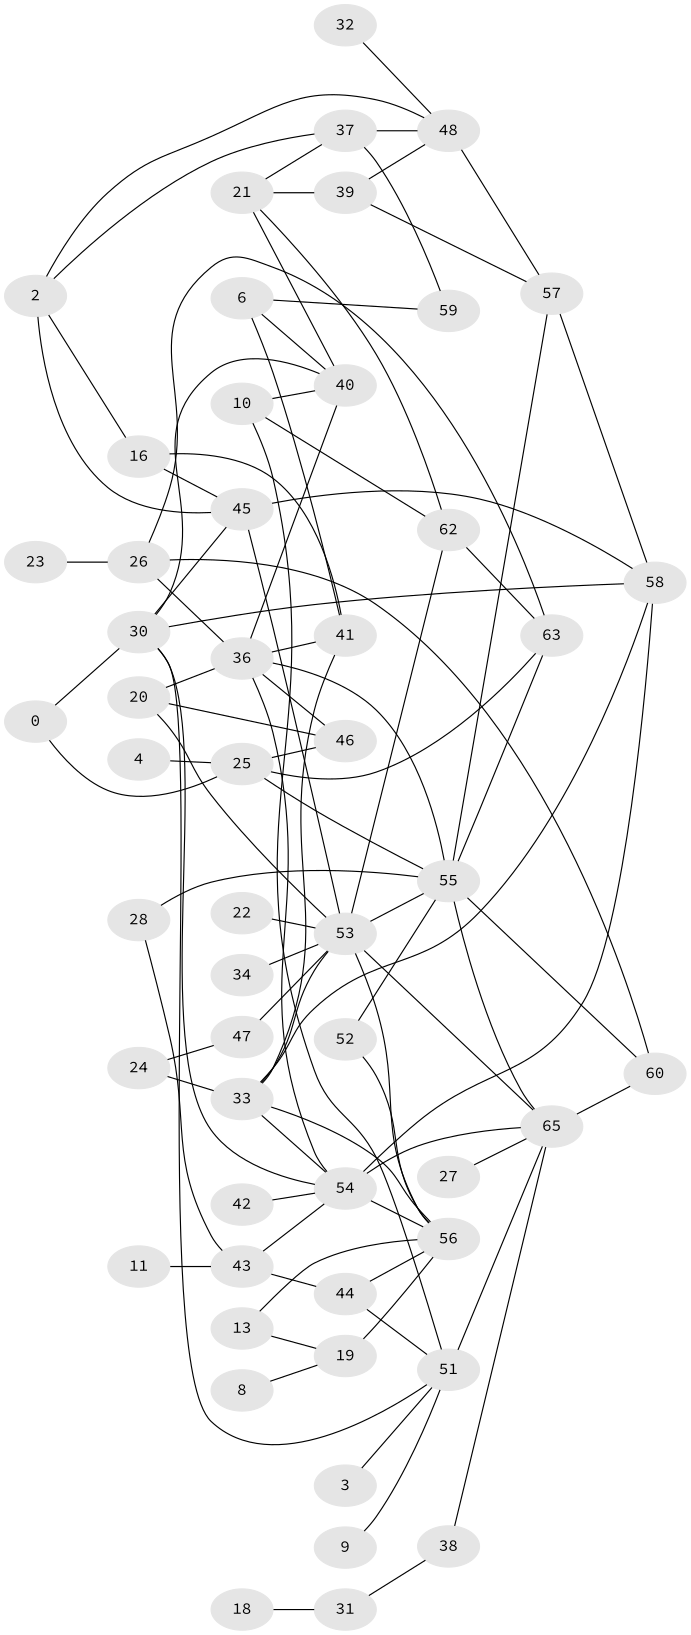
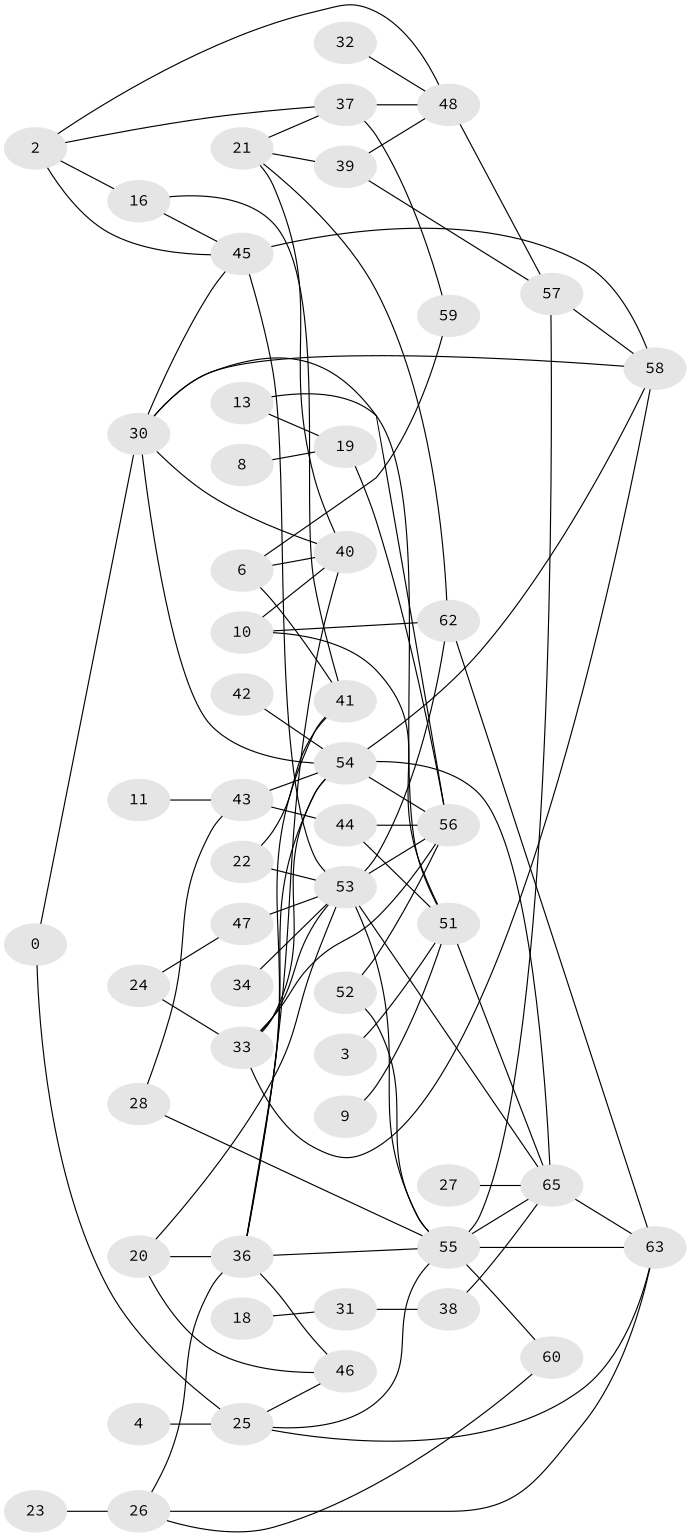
edge "41" -- "33": now "41" -- "22"
edge "60" -- "65": now "63" -- "65"
